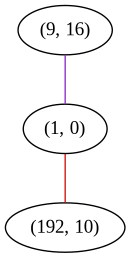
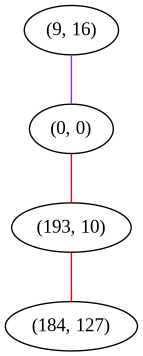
node "(1, 0)": label "(1, 0)" -> "(0, 0)"
node "(192, 10)": label "(192, 10)" -> "(193, 10)"
node "(184, 127)": added
